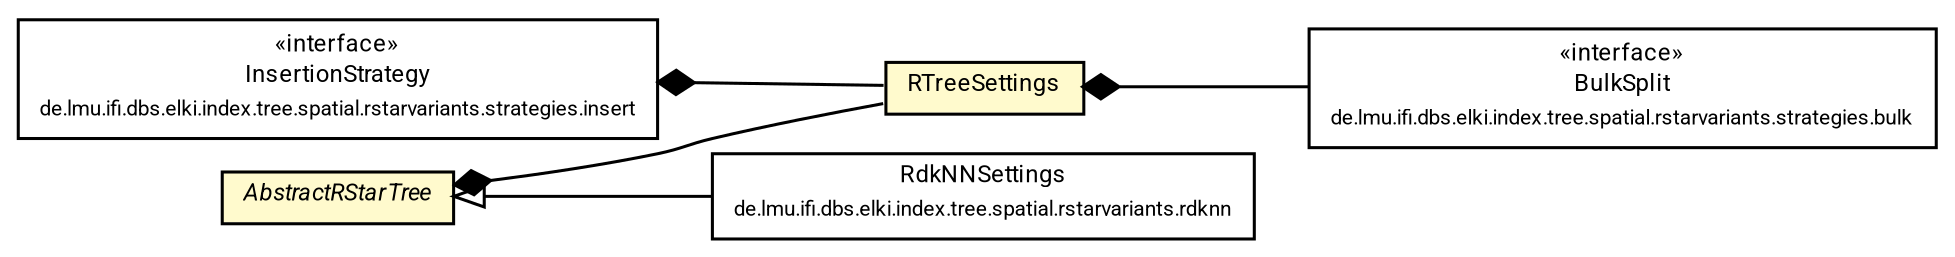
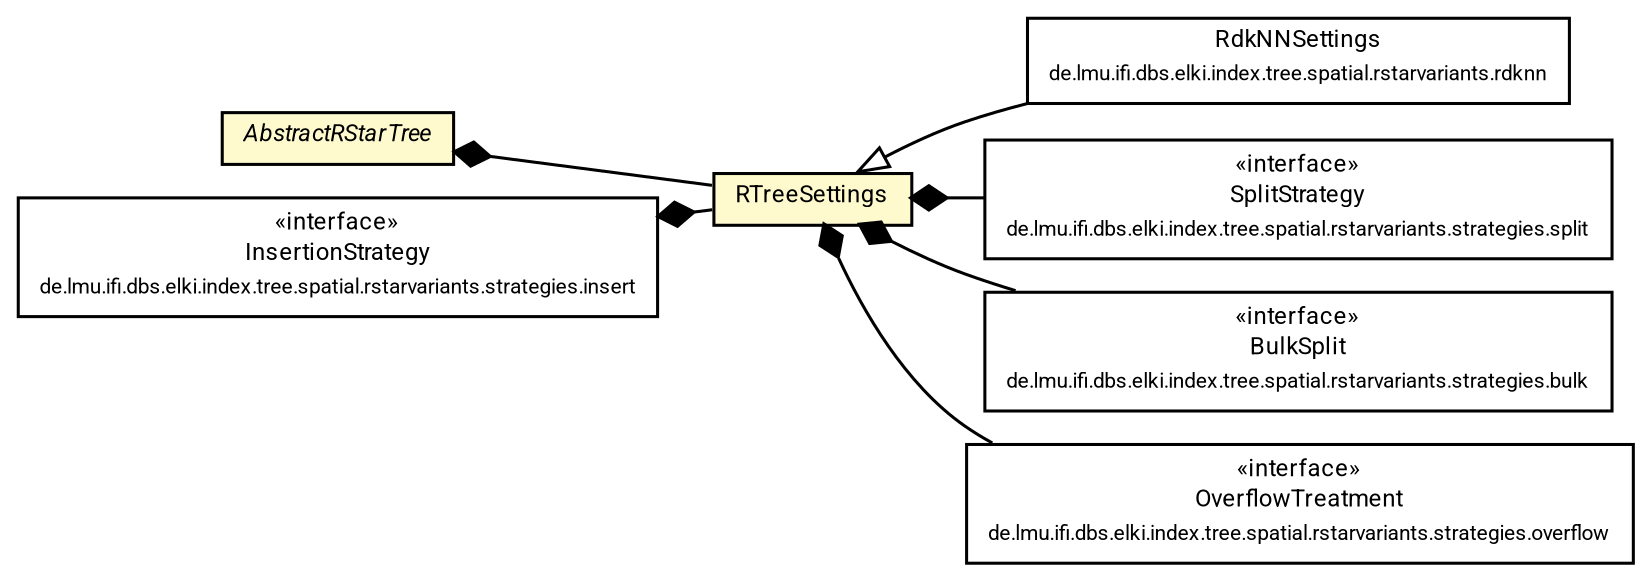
edge "RdkNNSettings" -> "AbstractRStarTree": now "RdkNNSettings" -> "RTreeSettings"
node "SplitStrategy": added
node "OverflowTreatment": added
